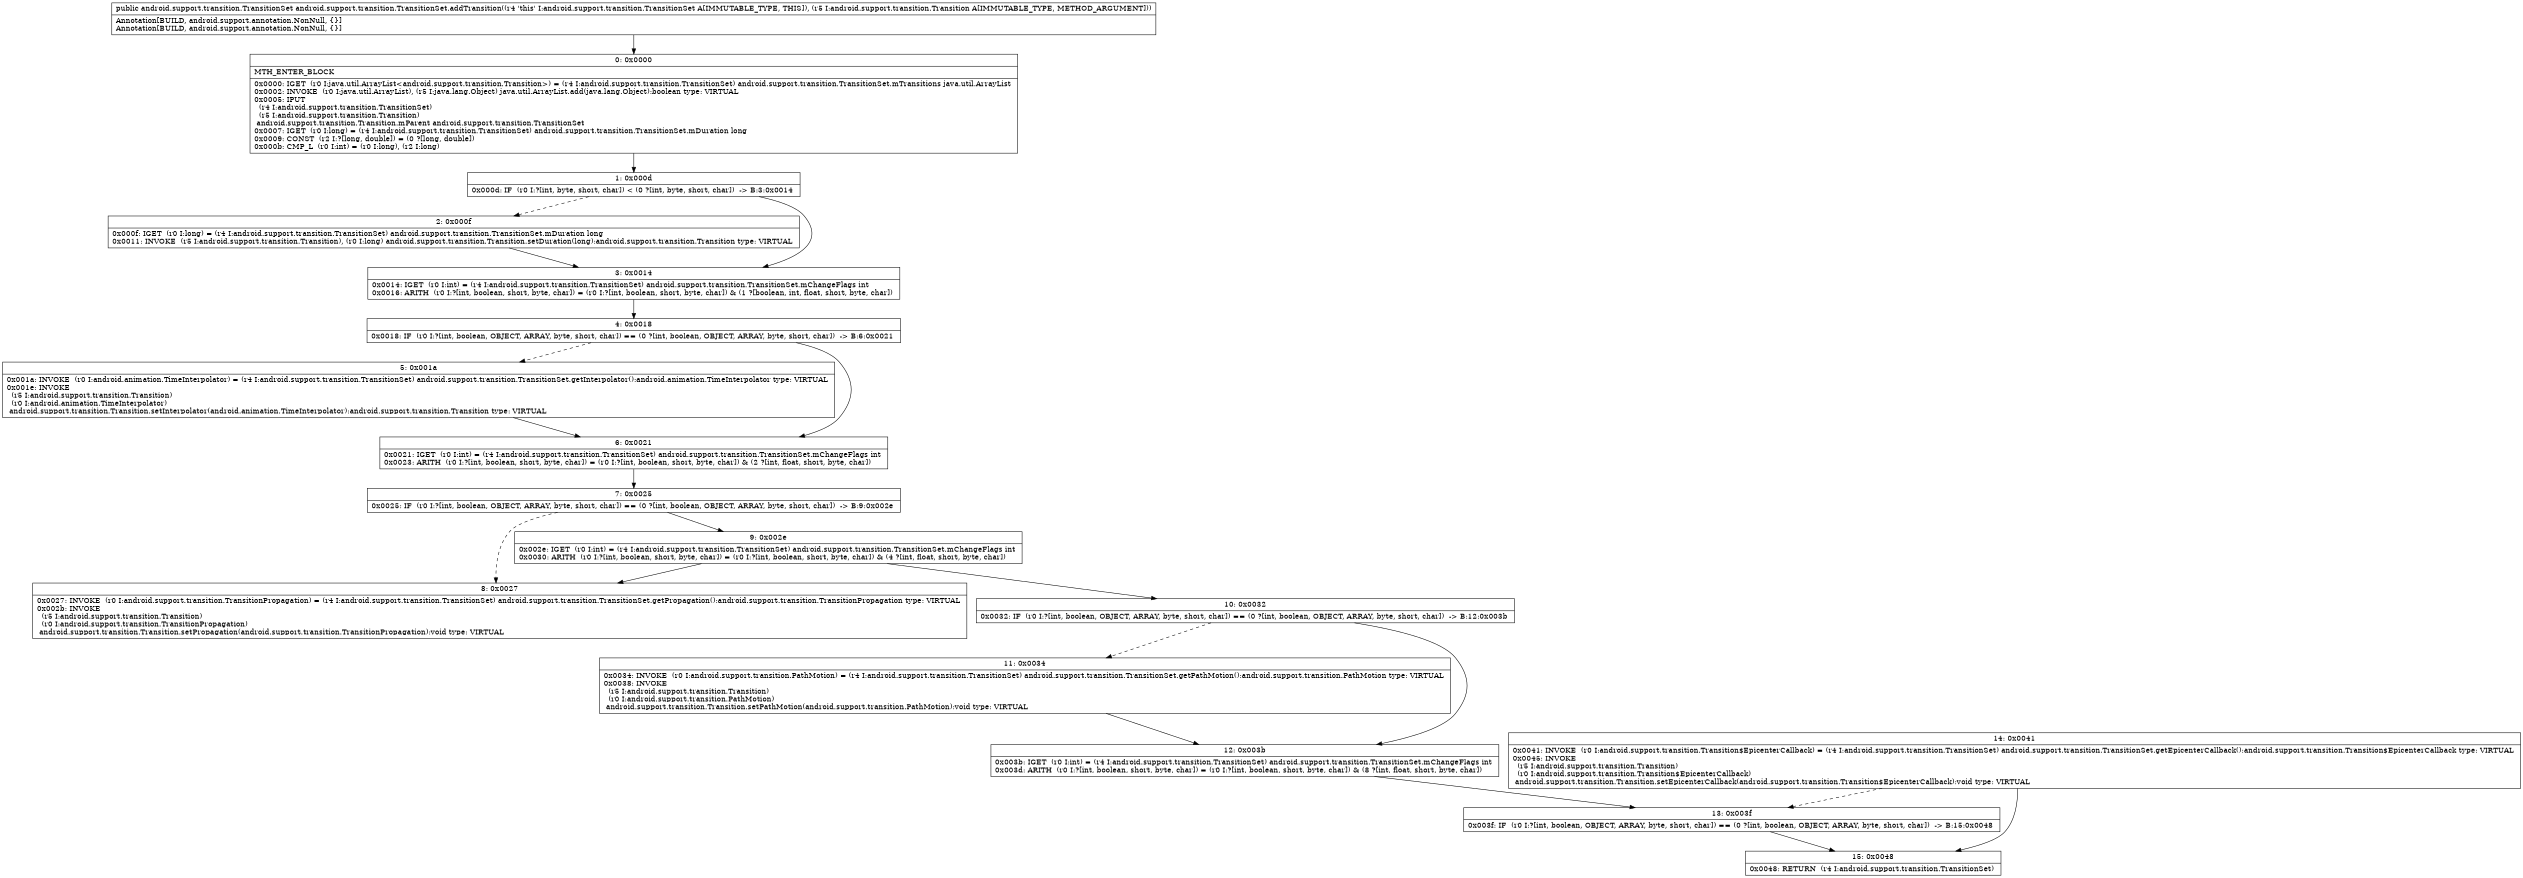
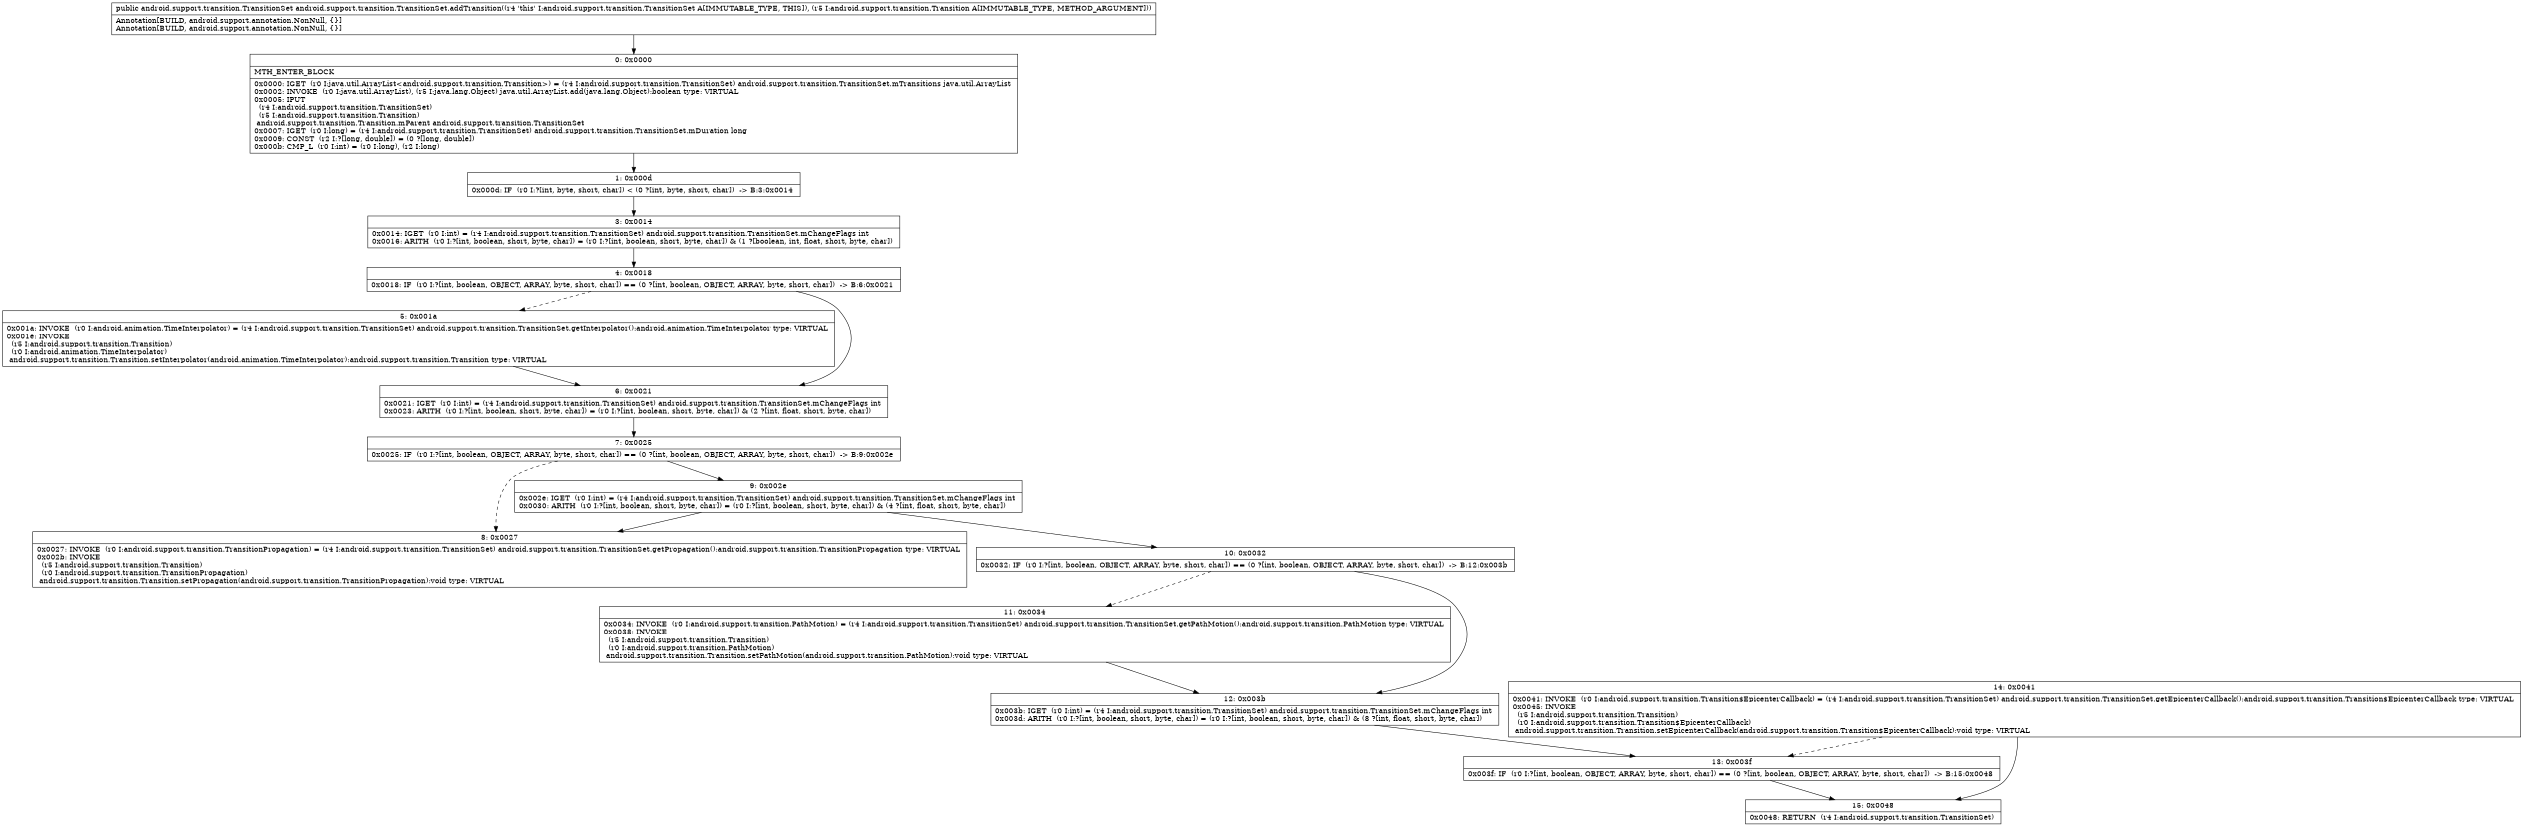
node "2: 0x000f": removed
